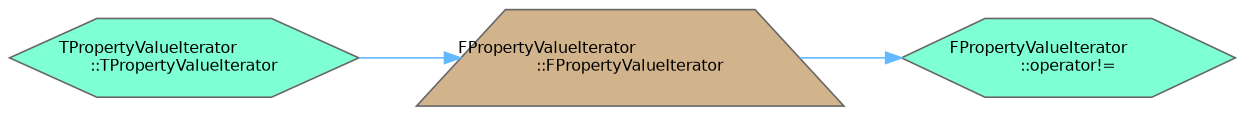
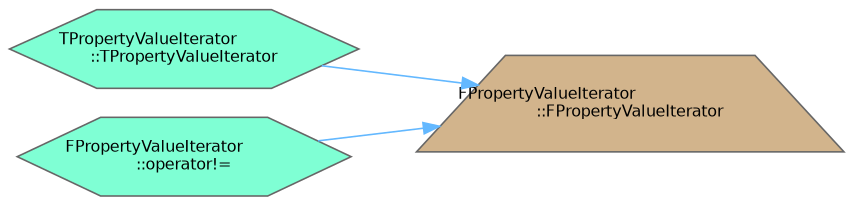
edge "FPropertyValueIterator ::FPropertyValueIterator" -> "FPropertyValueIterator ::operator!=": reversed
